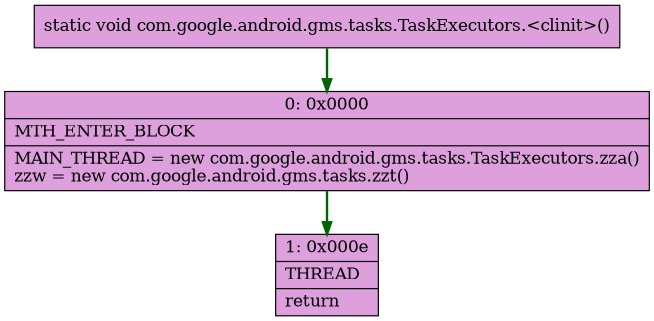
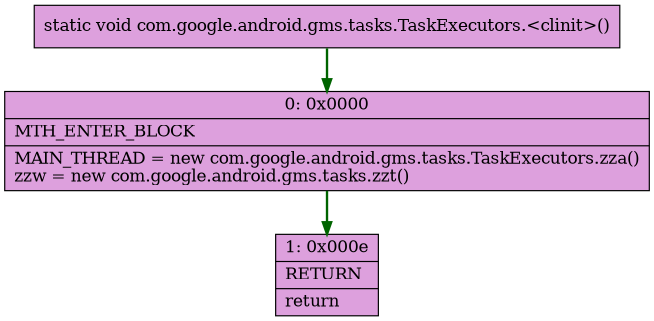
node "1: 0x000e": text "THREAD" -> "RETURN"
